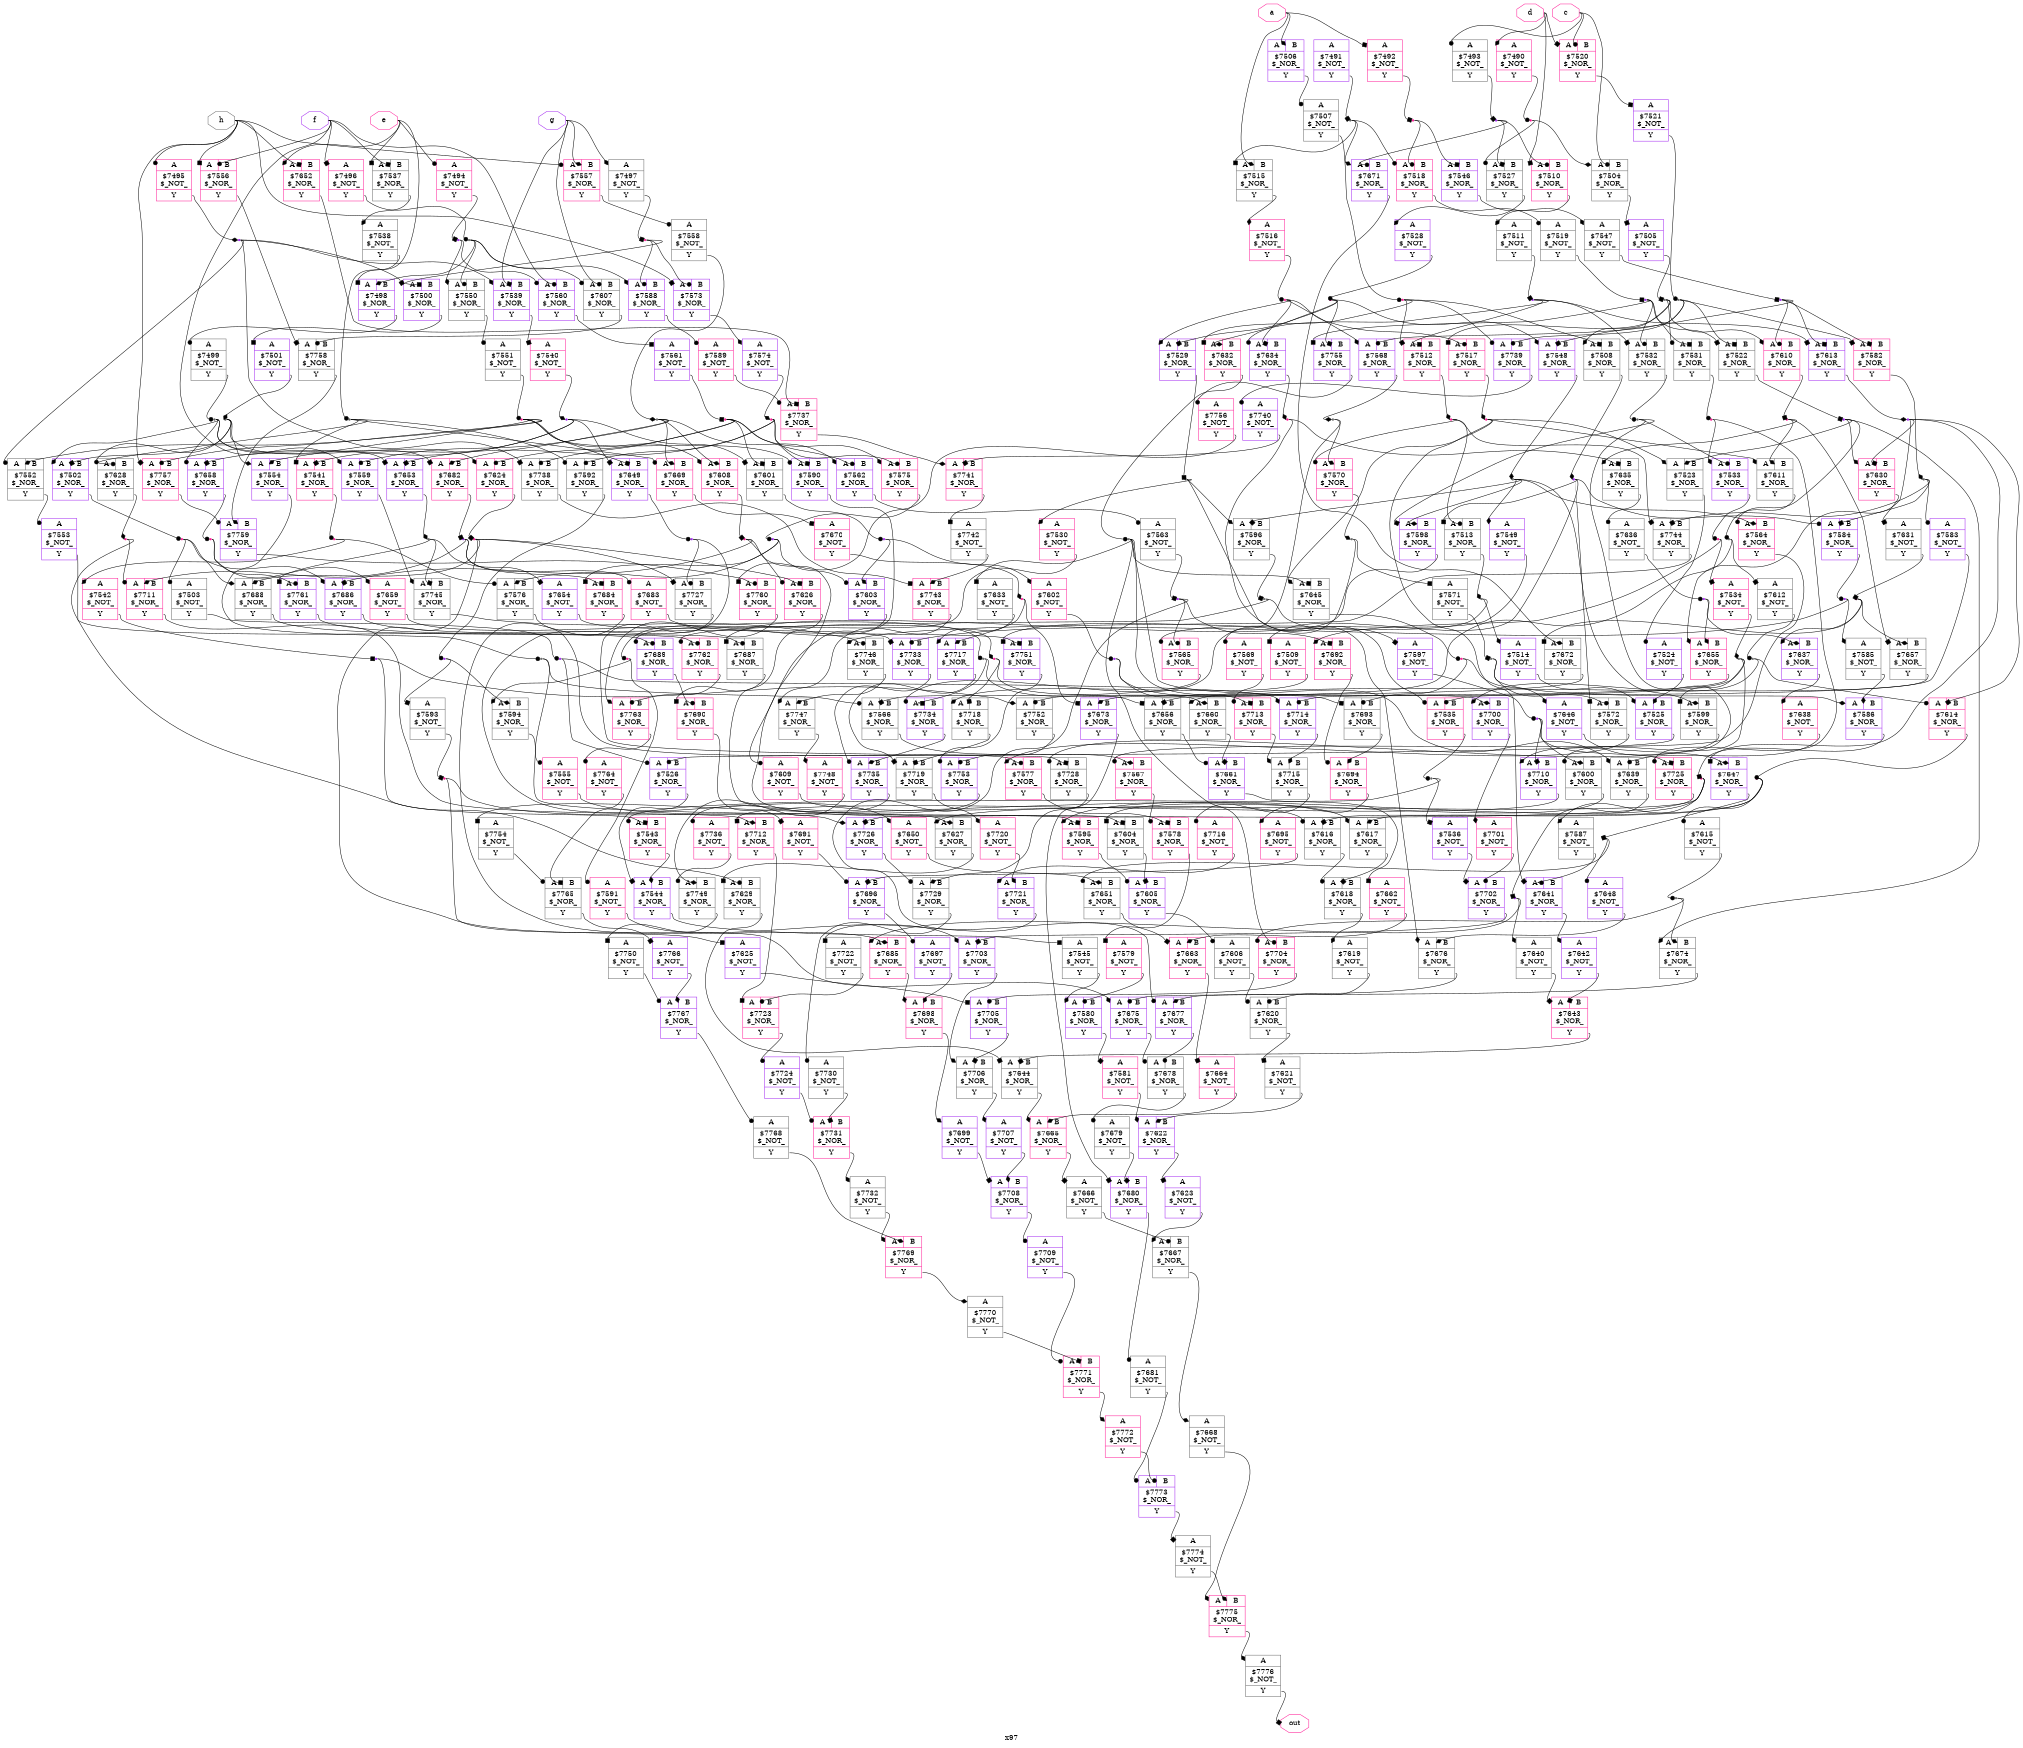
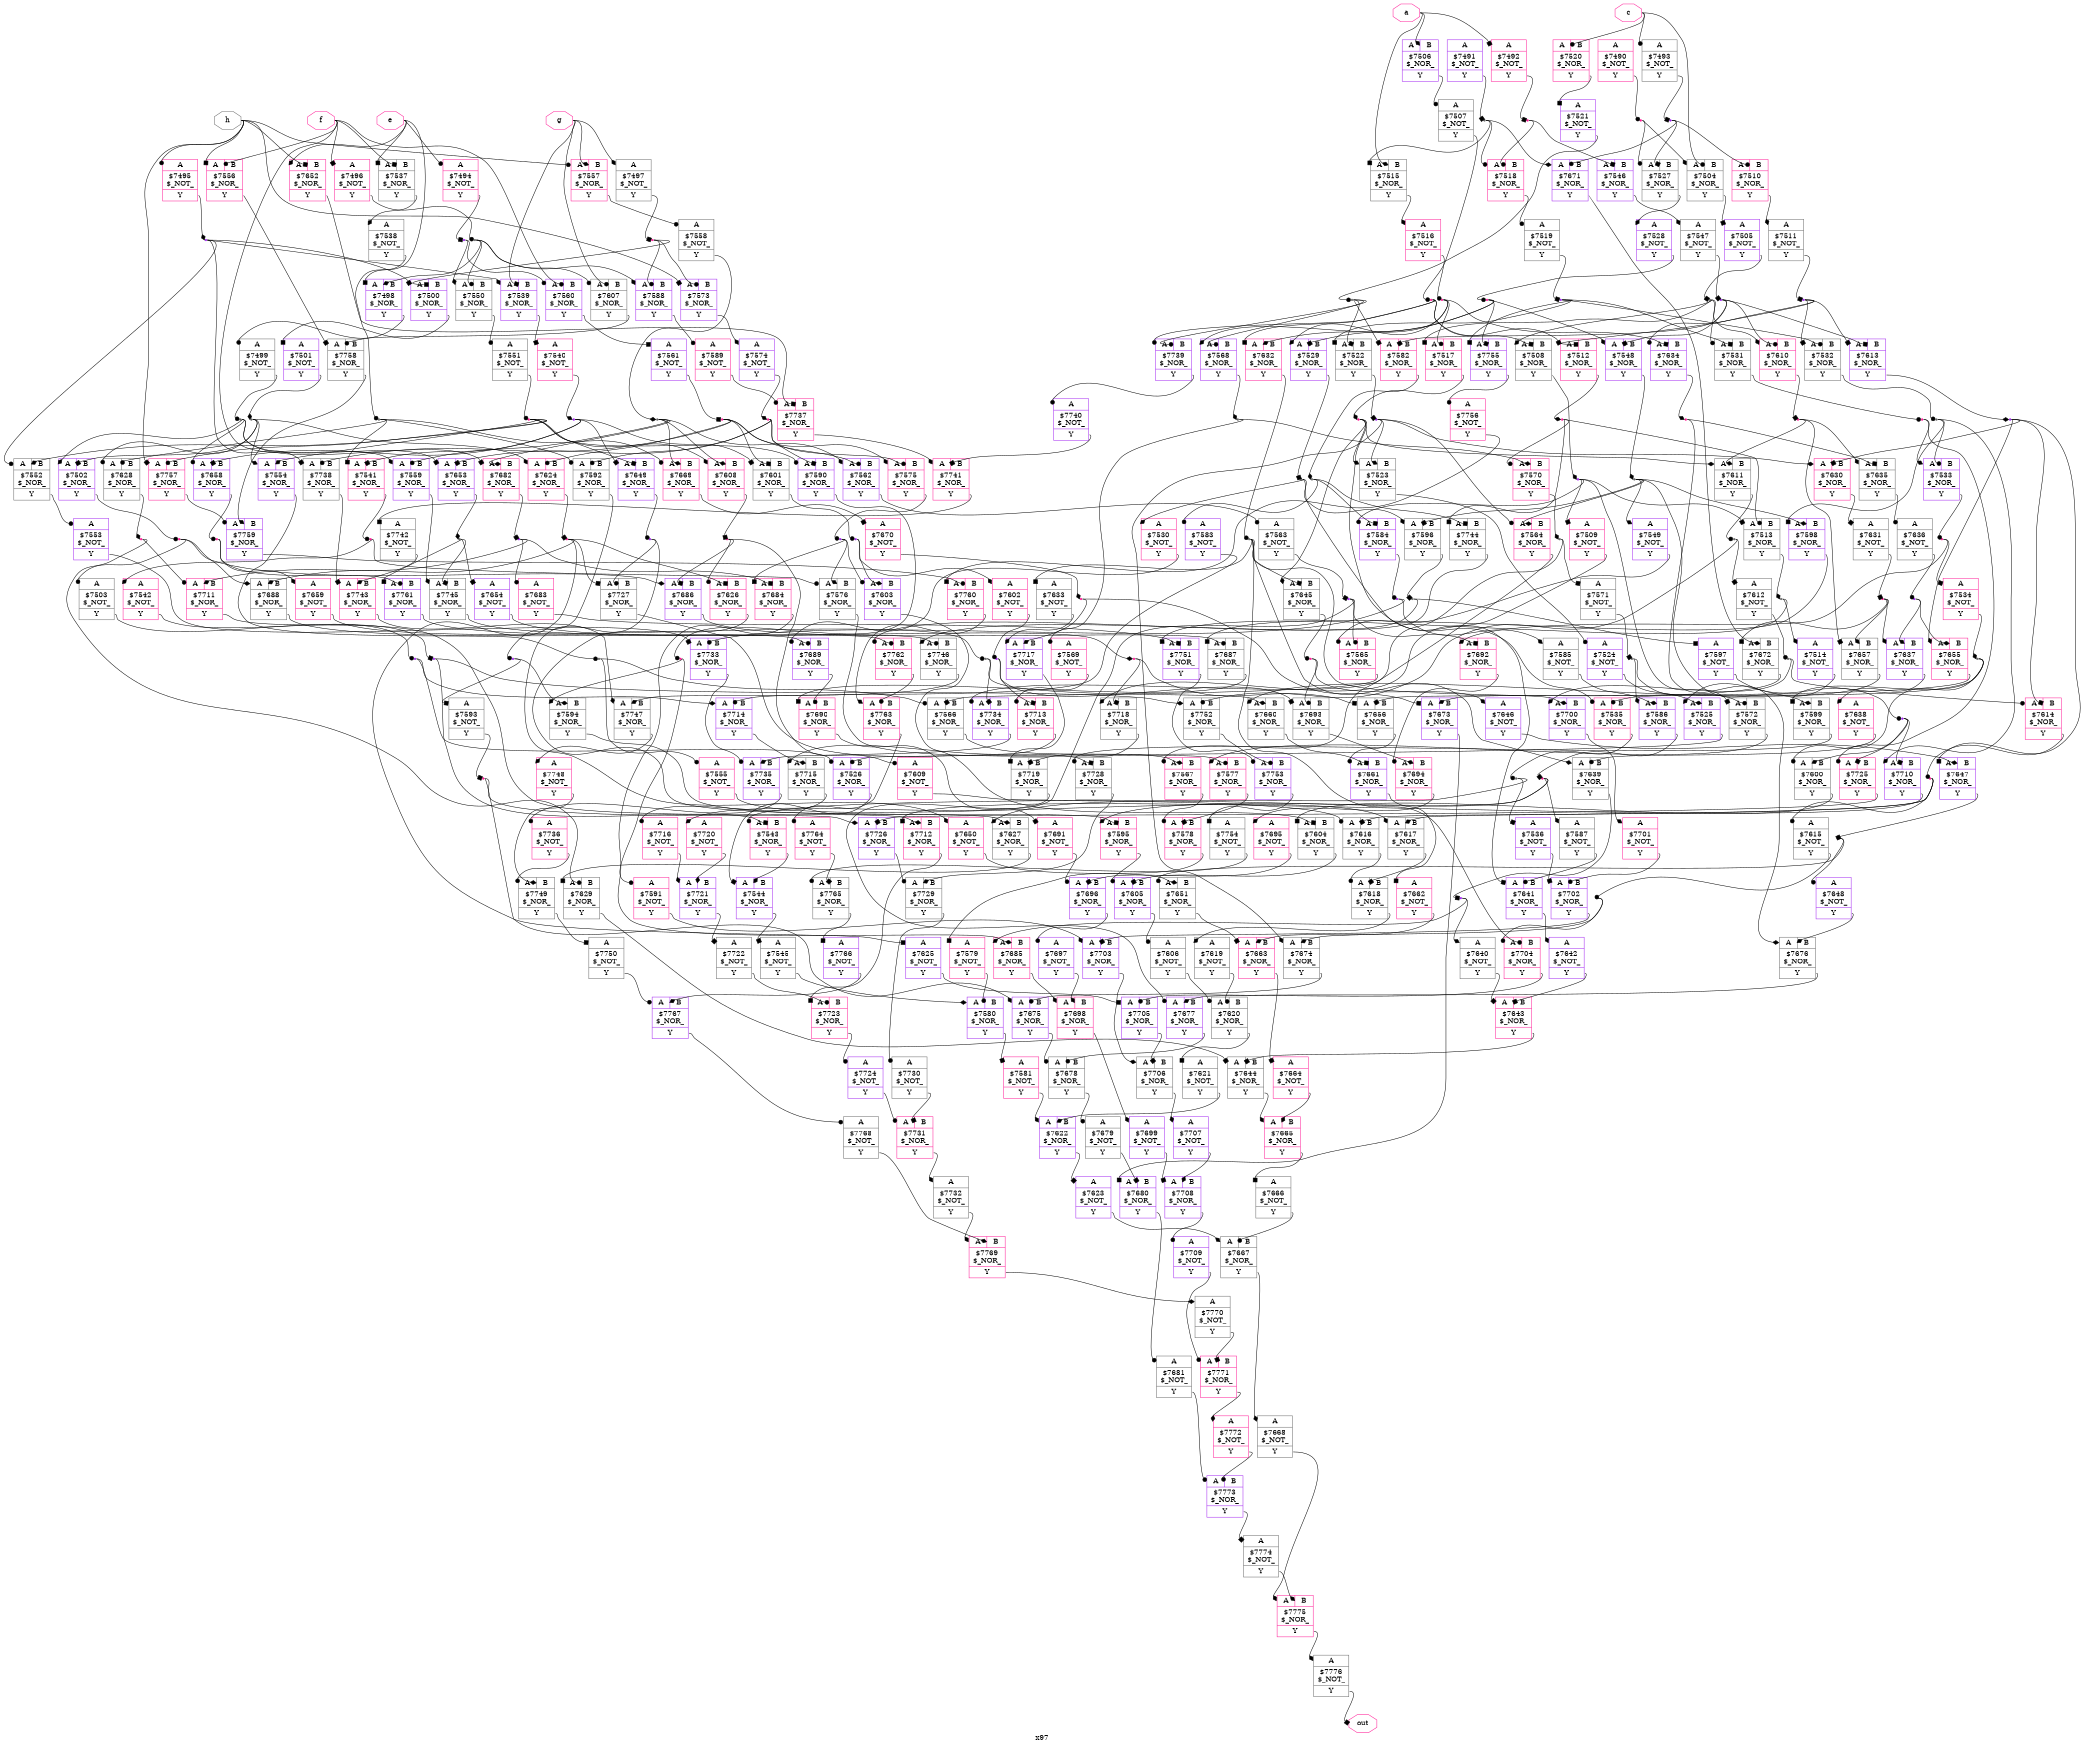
node "d": removed
node "f": color purple -> deeppink
node "g": color purple -> deeppink
